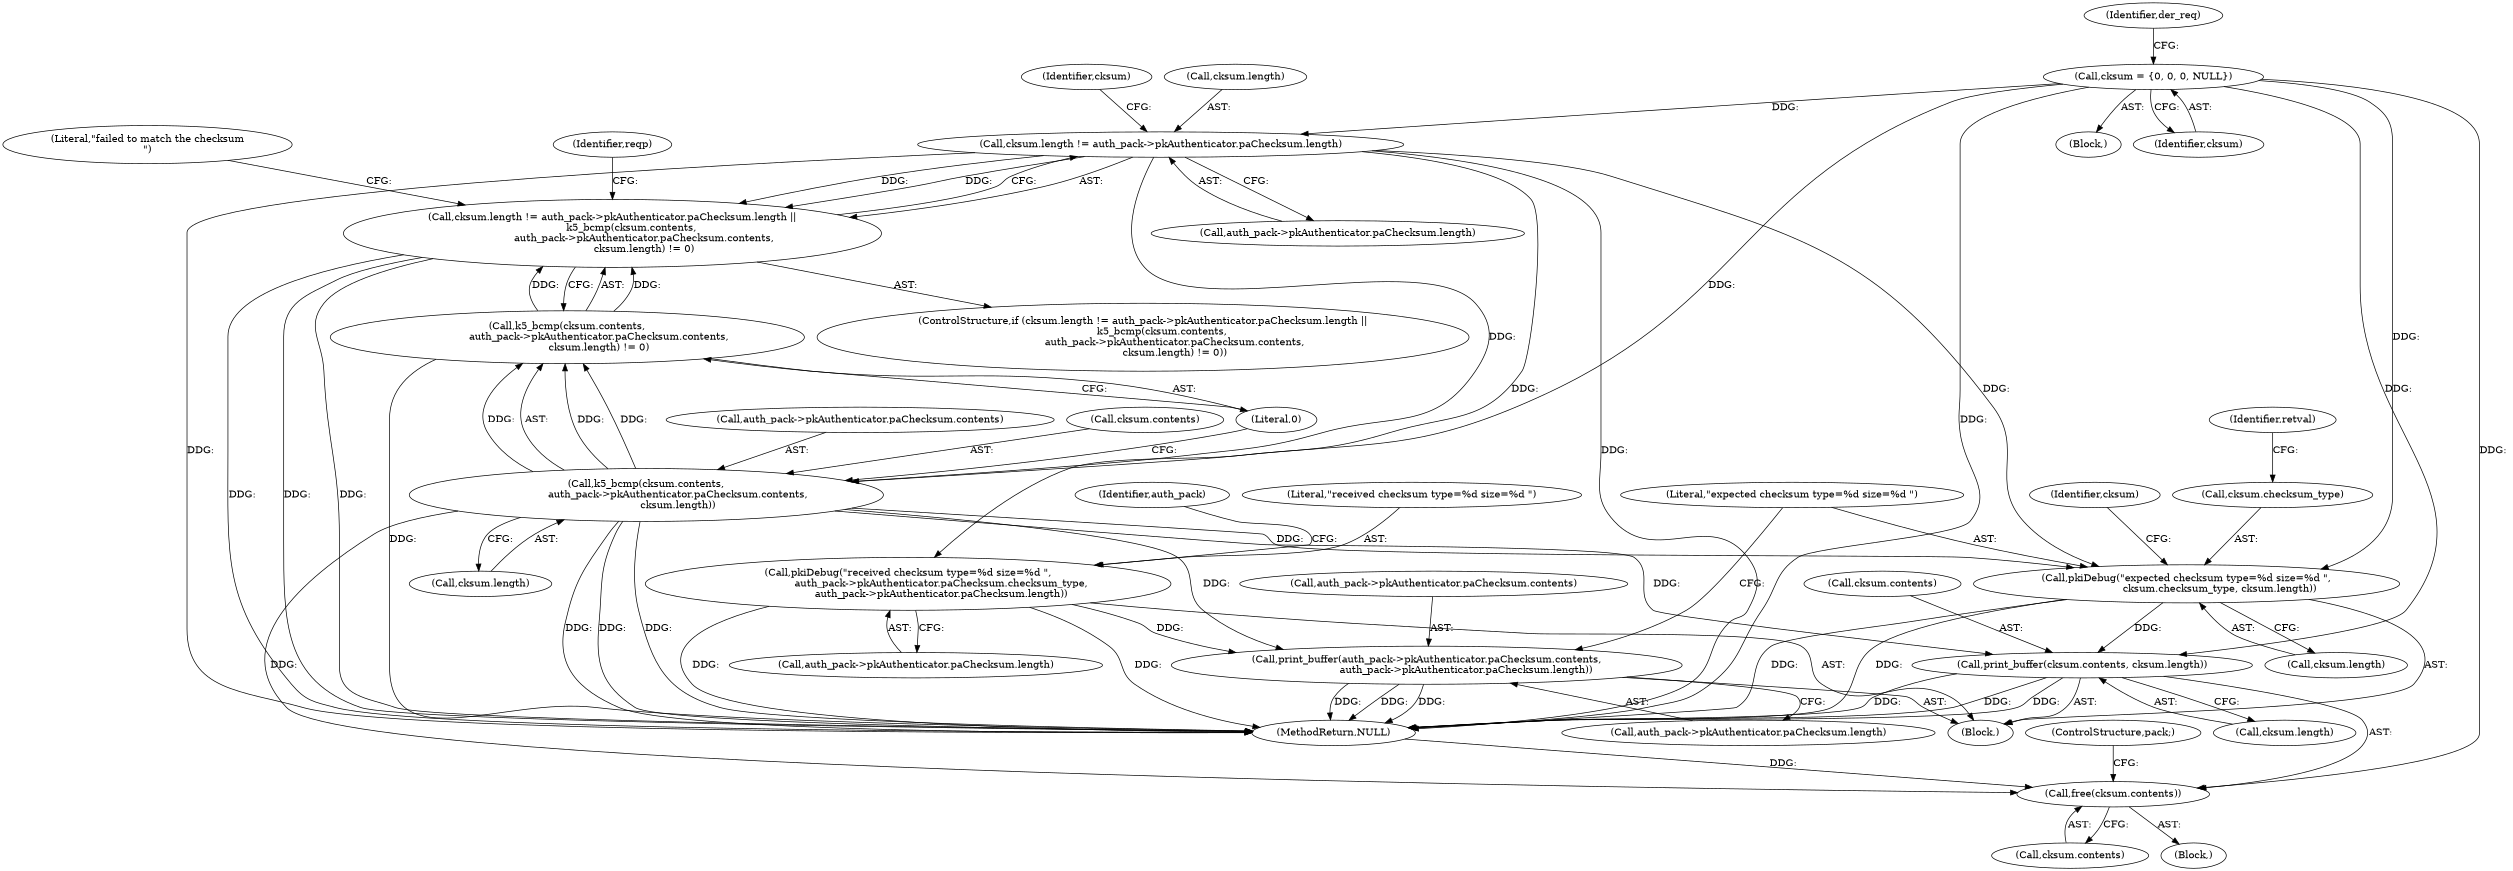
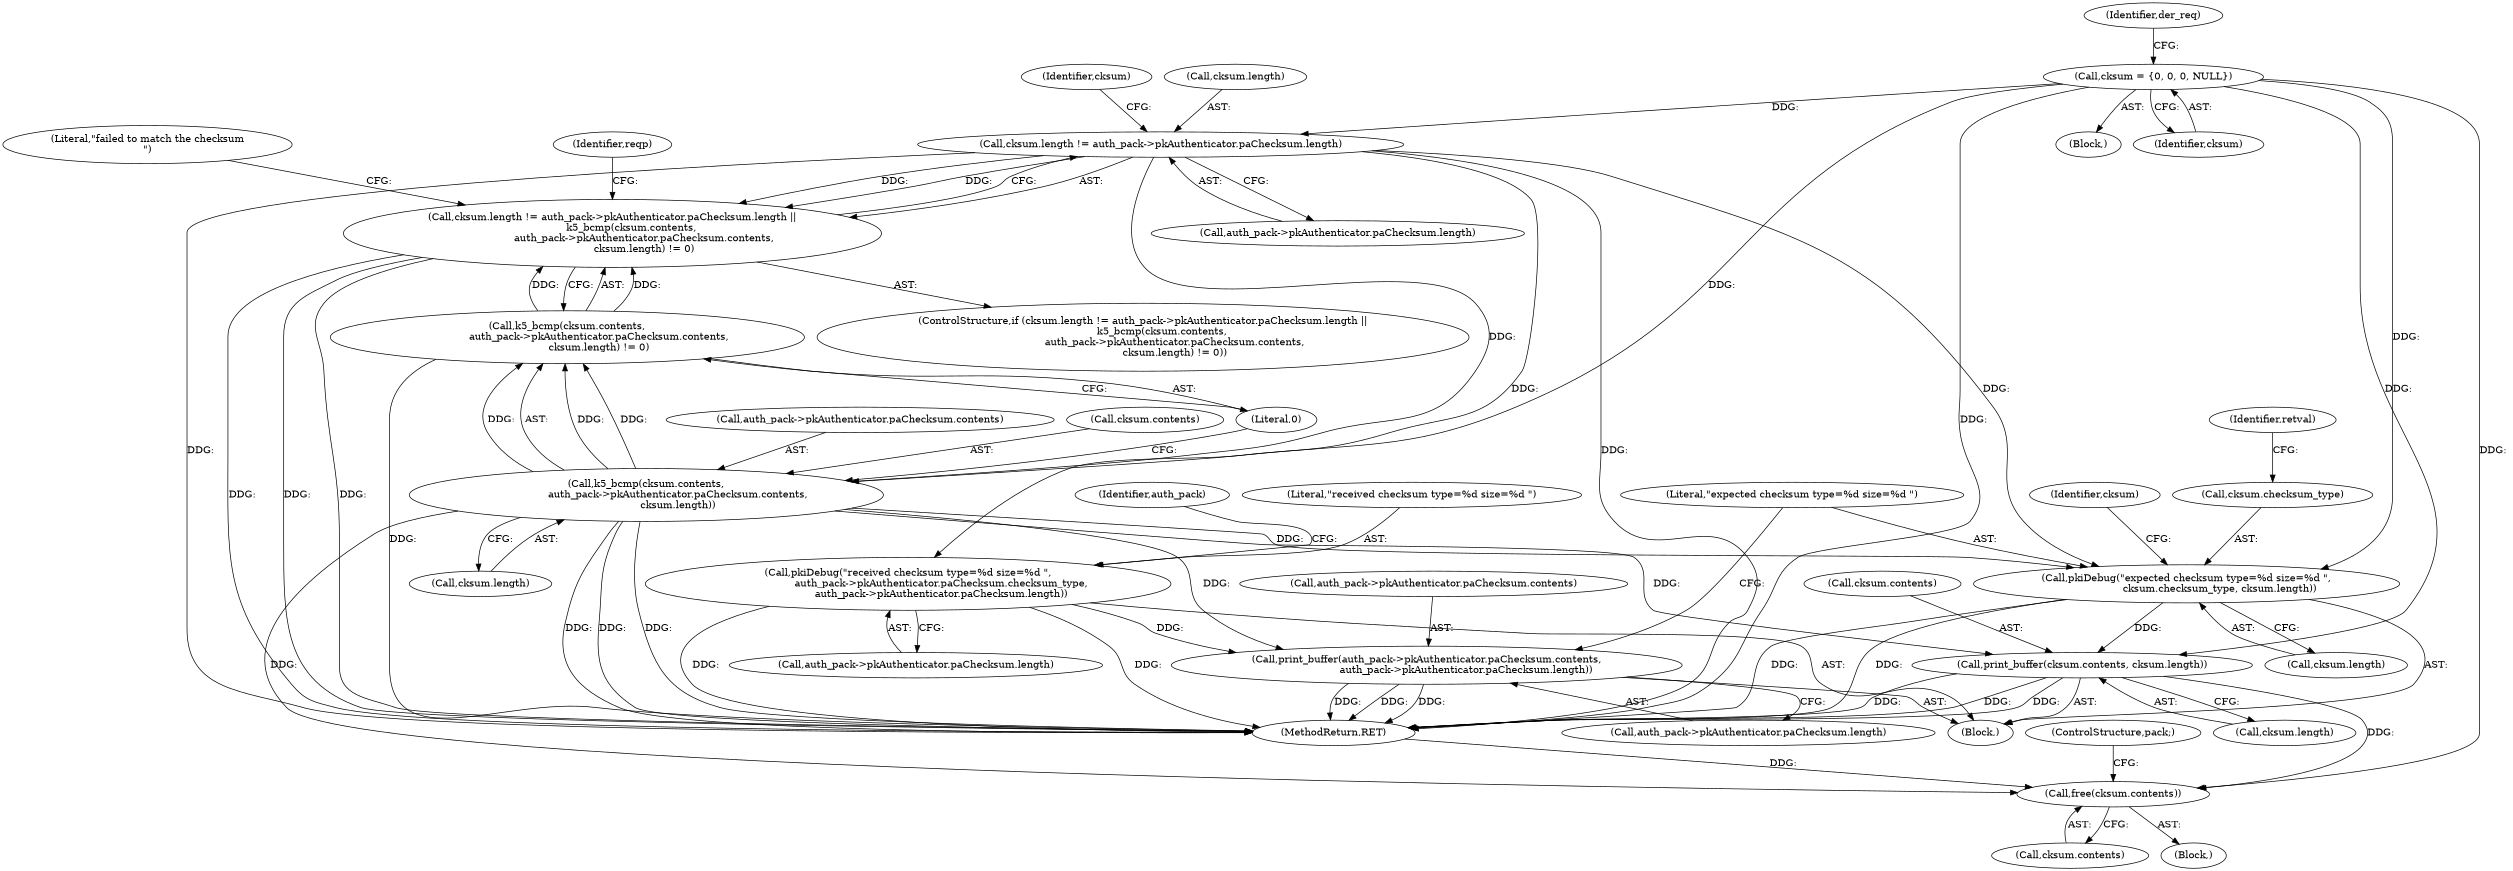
node "(MethodReturn,NULL)": label "(MethodReturn,NULL)" -> "(MethodReturn,RET)"
edge "(Call,print_buffer(cksum.contents, cksum.length))" -> "(Call,free(cksum.contents))": label "AST: " -> "DDG: "
